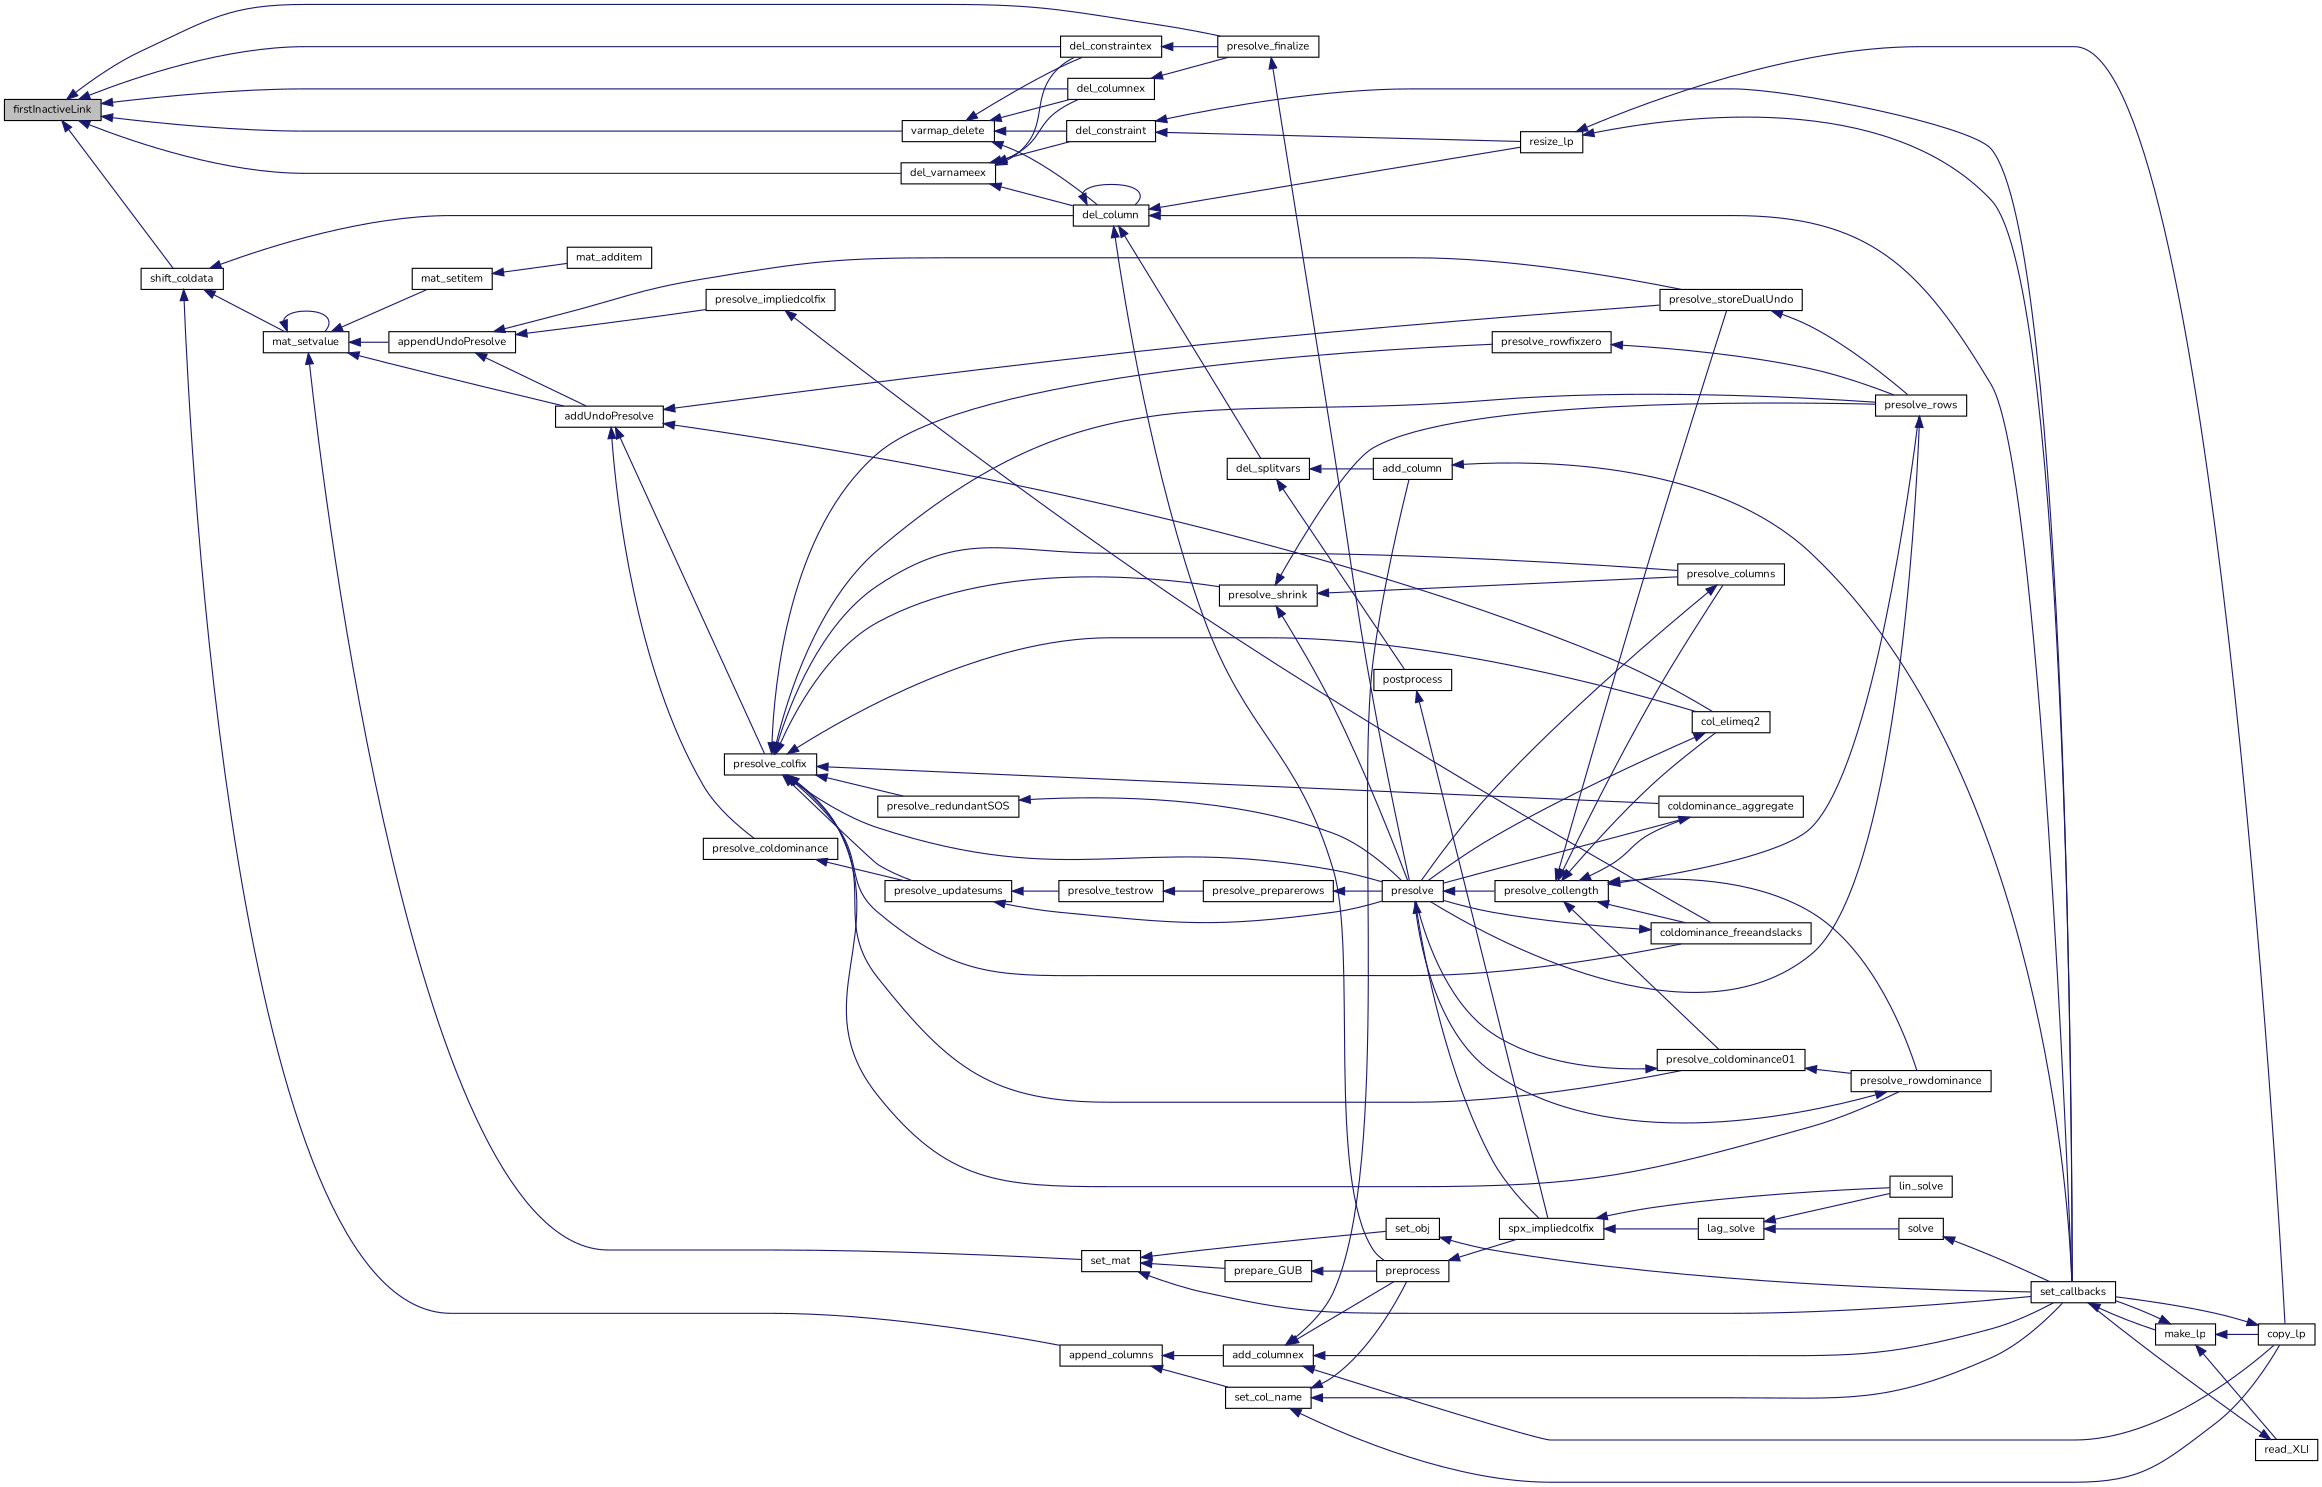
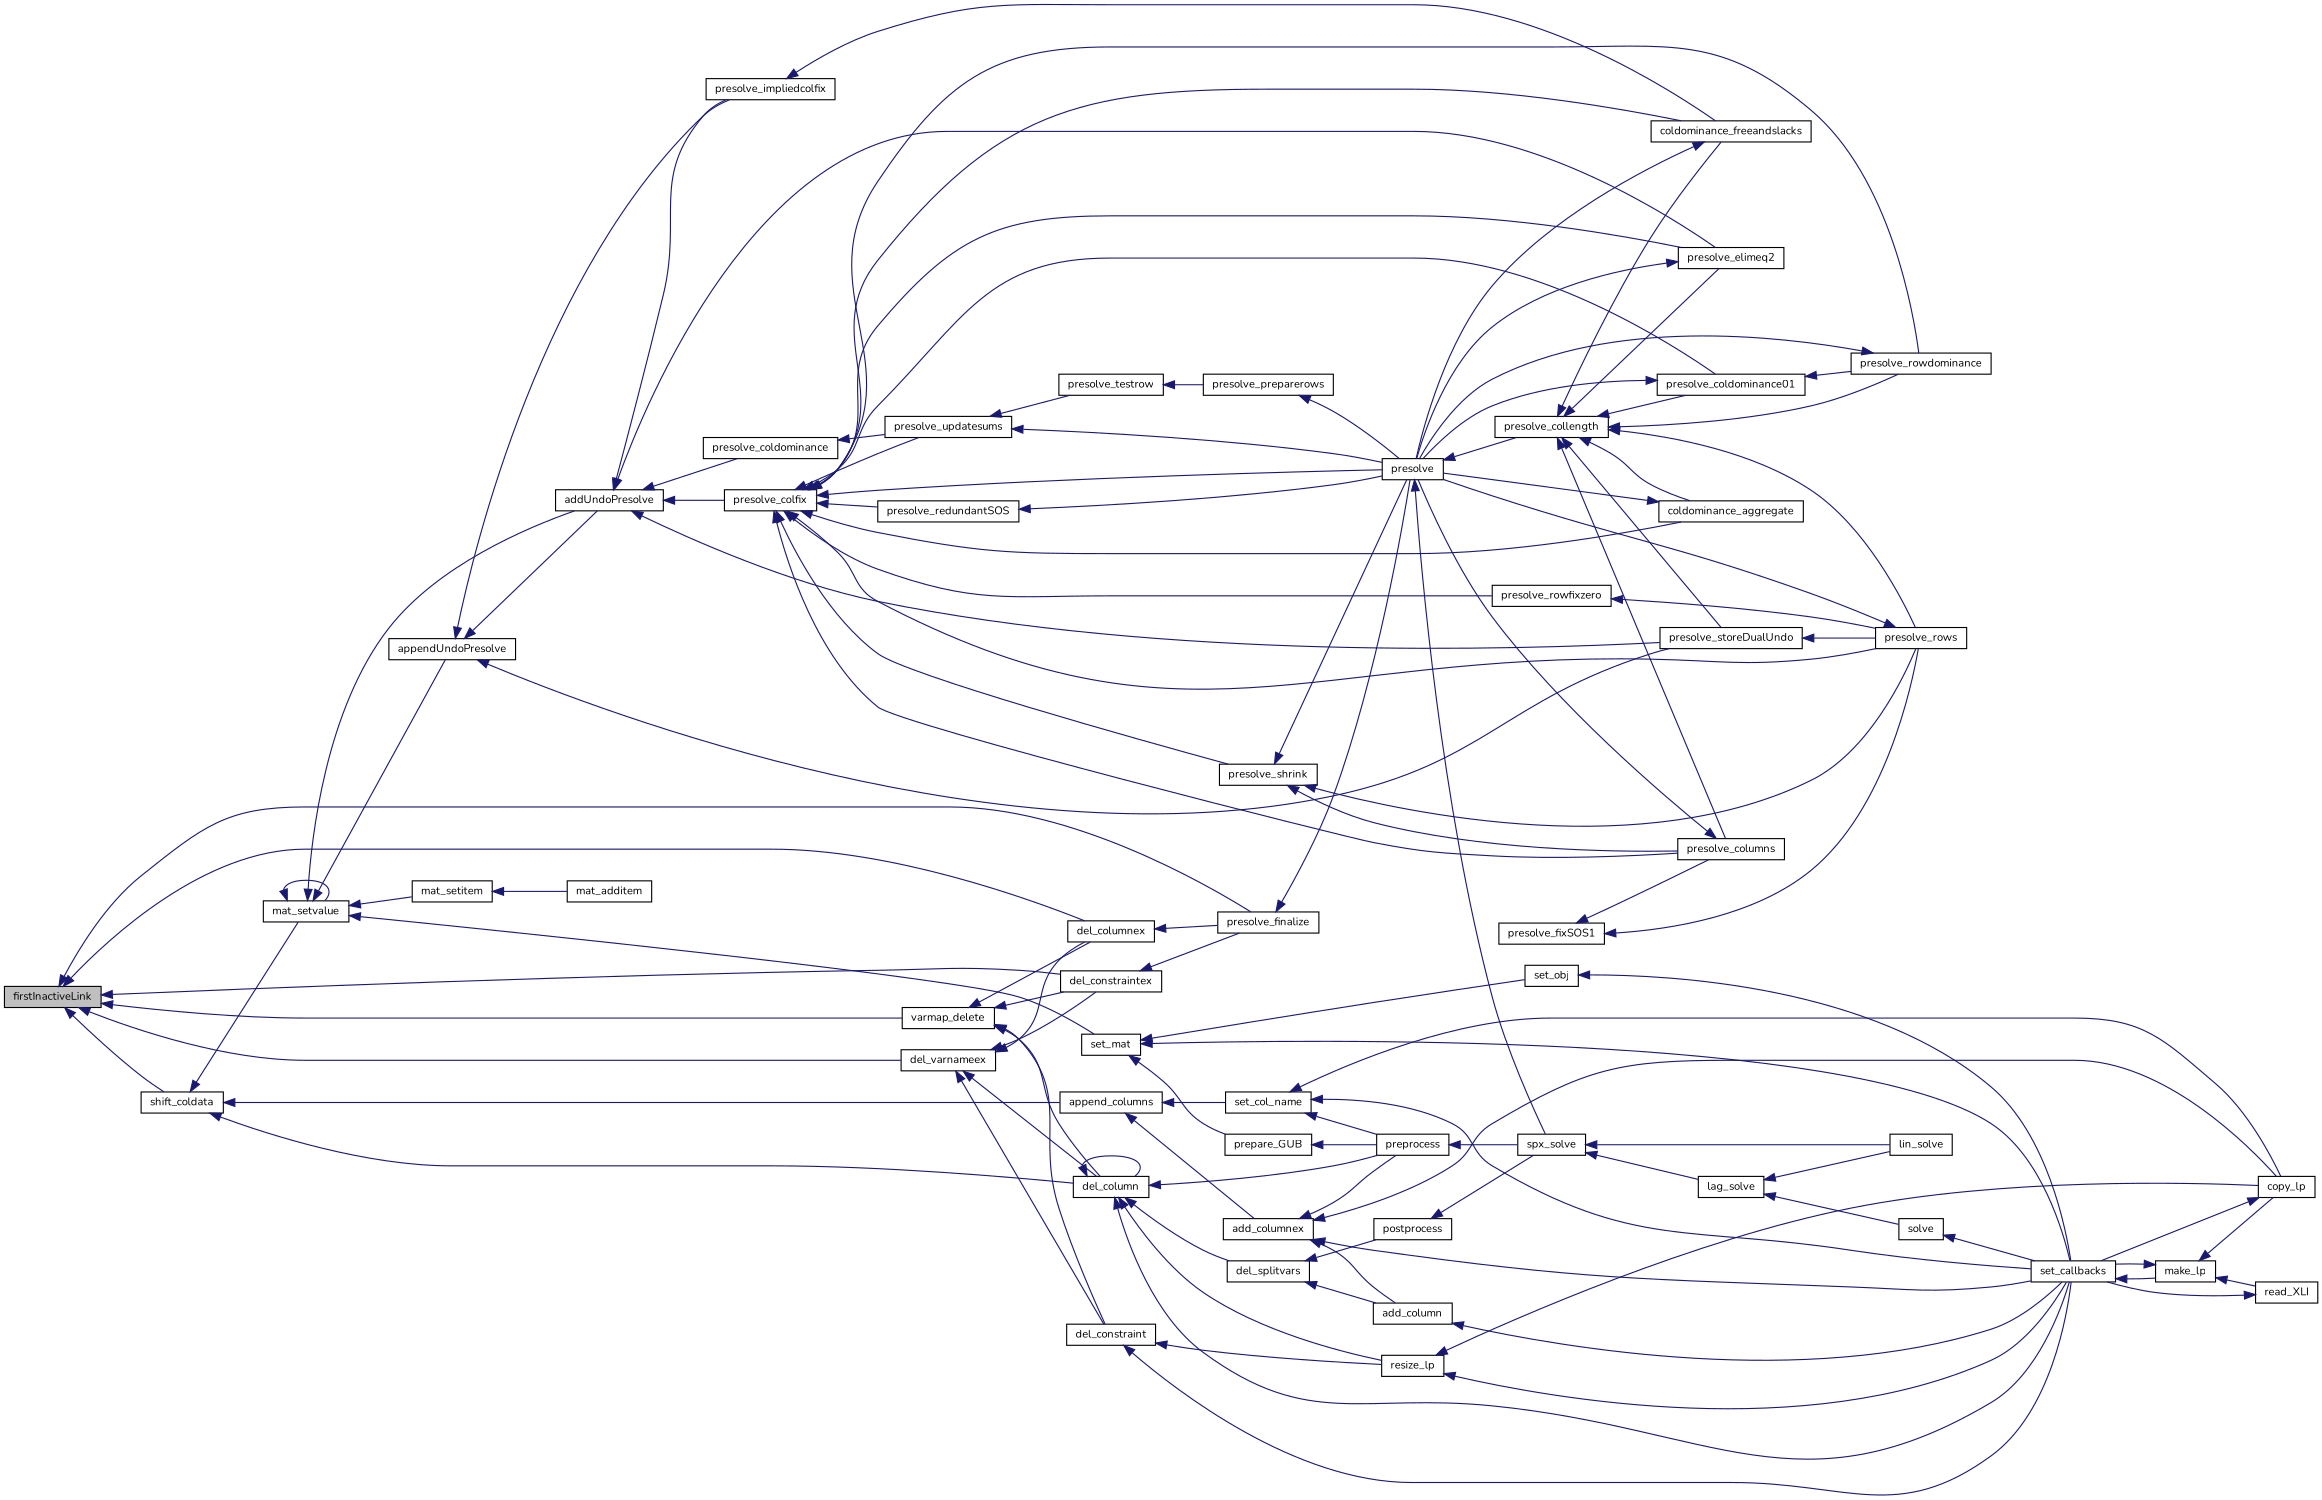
edge "presolve_impliedcolfix" -> "addUndoPresolve": added
node "col_elimeq2": label "col_elimeq2" -> "presolve_elimeq2"
node "presolve_fixSOS1": added
node "spx_impliedcolfix": label "spx_impliedcolfix" -> "spx_solve"
